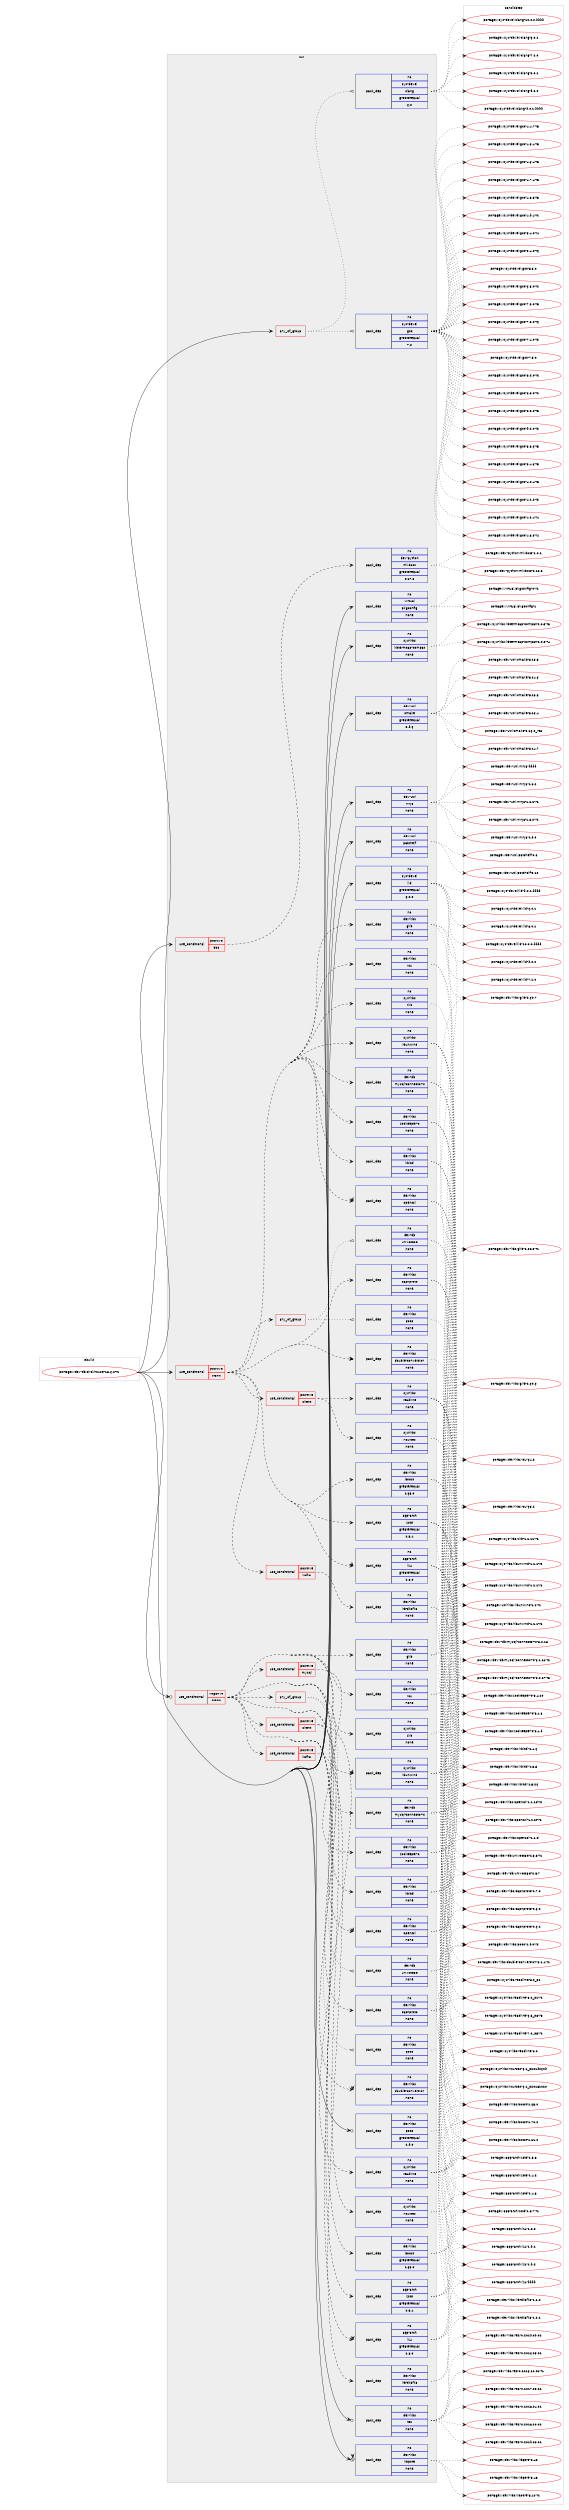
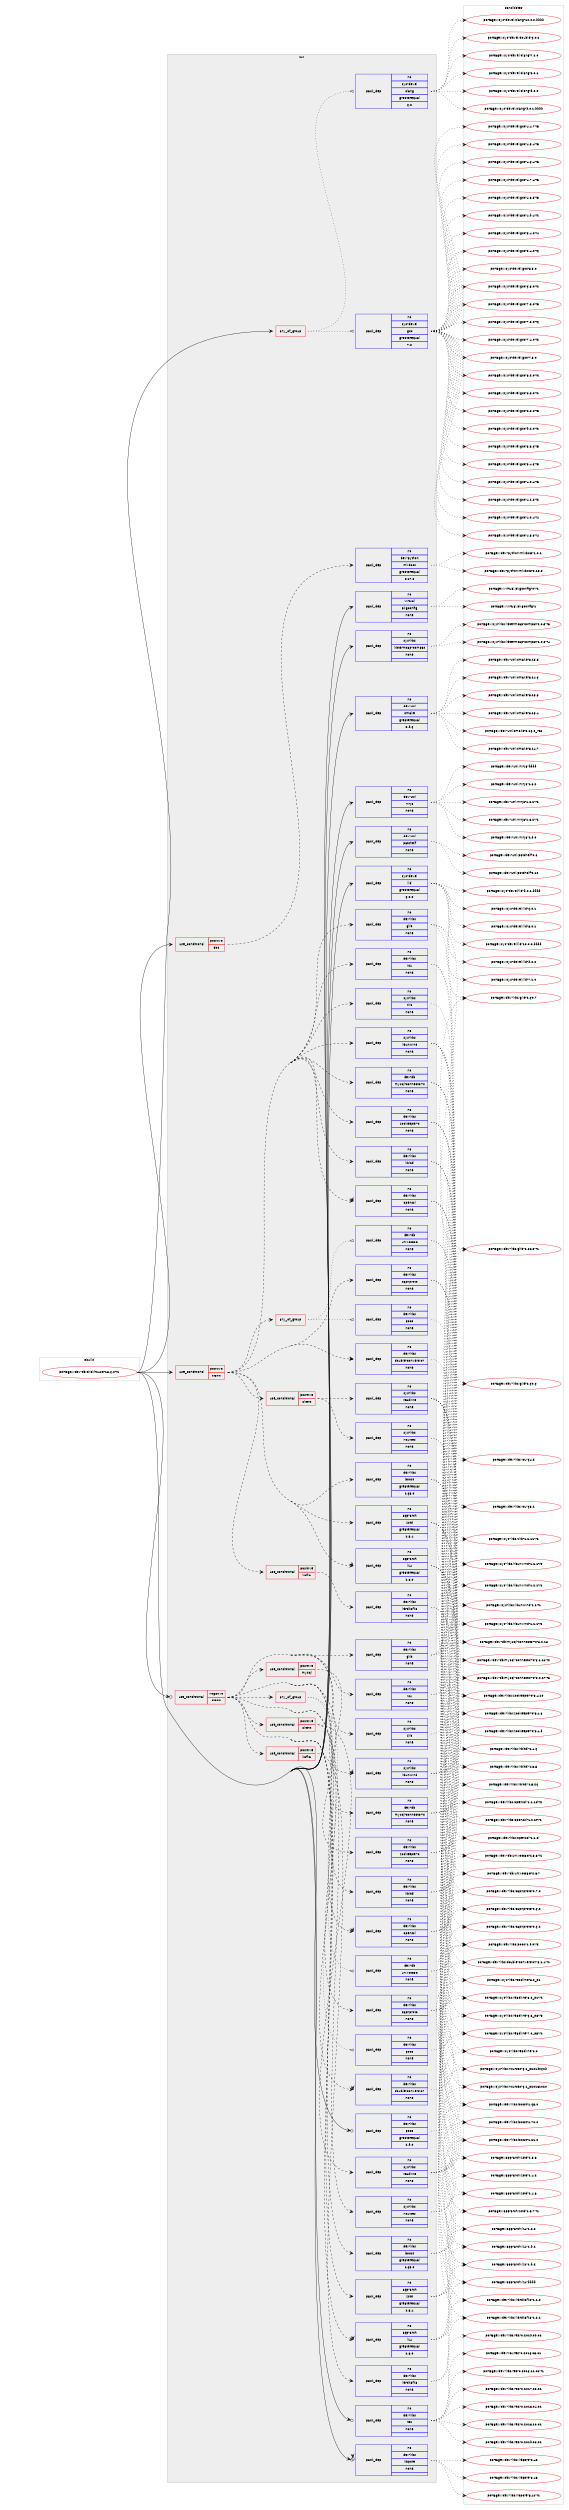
node "portage://sys-devel/clang-6.0.1": label "portage://sys-devel/clang-6.0.1" -> "portage://sys-devel/double-6.0.1"
node "portage://util-libs/libunwind-1.1-r1": label "portage://util-libs/libunwind-1.1-r1" -> "portage://sys-libs/libunwind-1.1-r1"
node "portage://dev-libs/re2-0.2016.05.01": label "portage://dev-libs/re2-0.2016.05.01" -> "portage://dev-icu/re2-0.2016.05.01"
